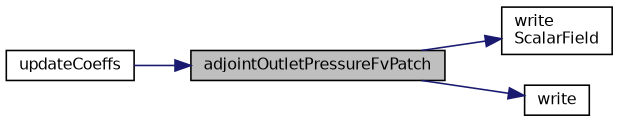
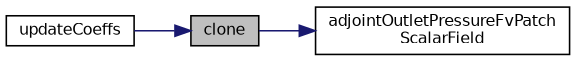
node "write ScalarField": label "write ScalarField" -> "adjointOutletPressureFvPatch ScalarField"
node "adjointOutletPressureFvPatch": label "adjointOutletPressureFvPatch" -> "clone"
node "write": removed
